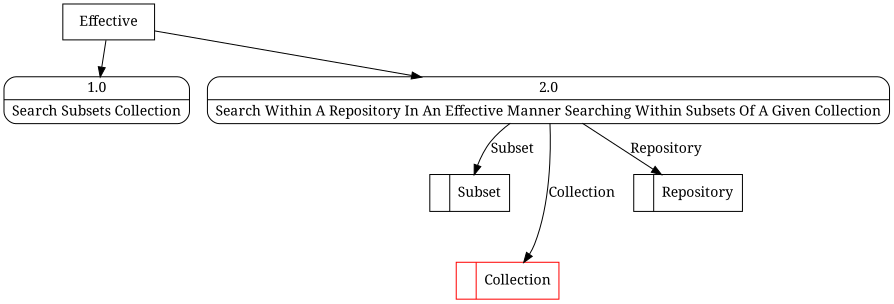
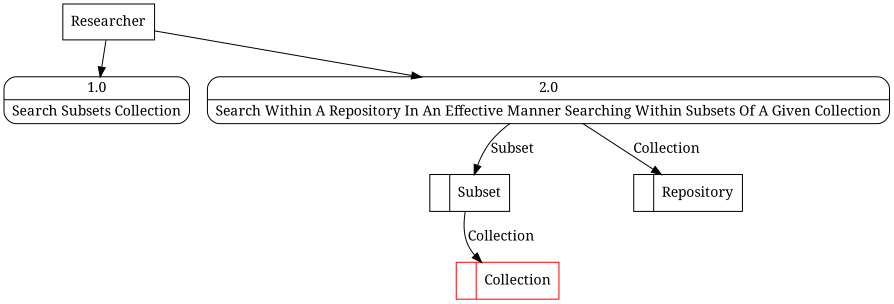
node "Effective": label "Effective" -> "Researcher"
edge "2.0" -> "Repository": label "Repository" -> "Collection"
edge "2.0" -> "Collection": now "Subset" -> "Collection"
